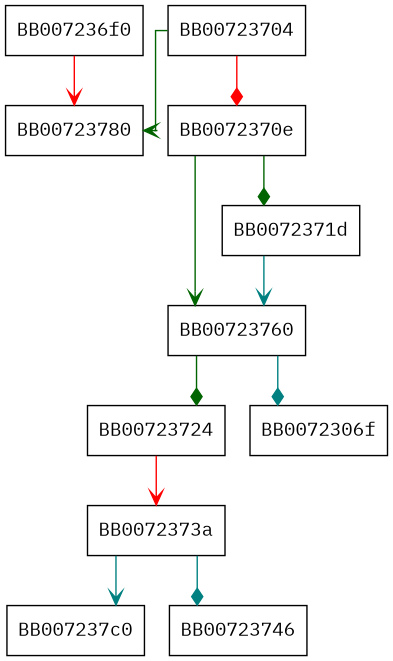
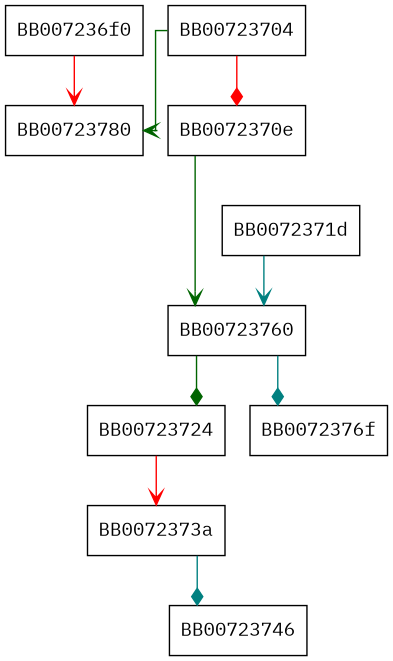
edge "BB0072370e" -> "BB0072371d": removed
node "BB0072306f": label "BB0072306f" -> "BB0072376f"
node "BB007237c0": removed
